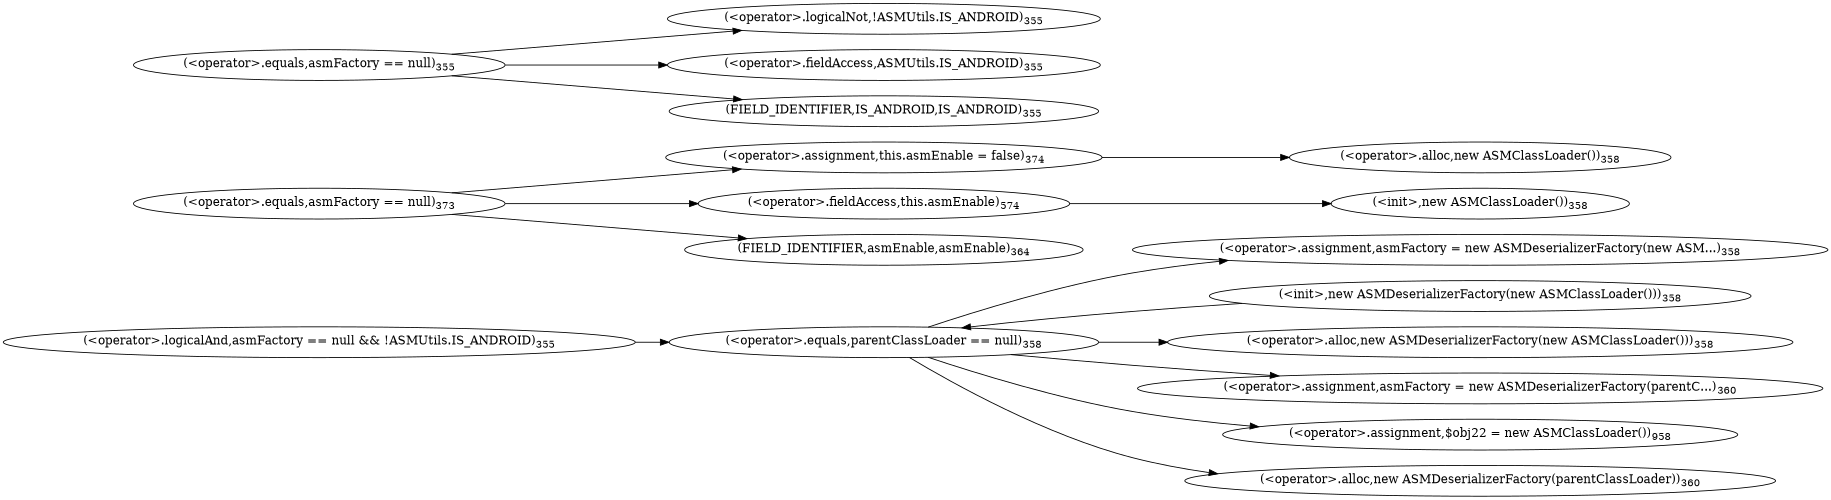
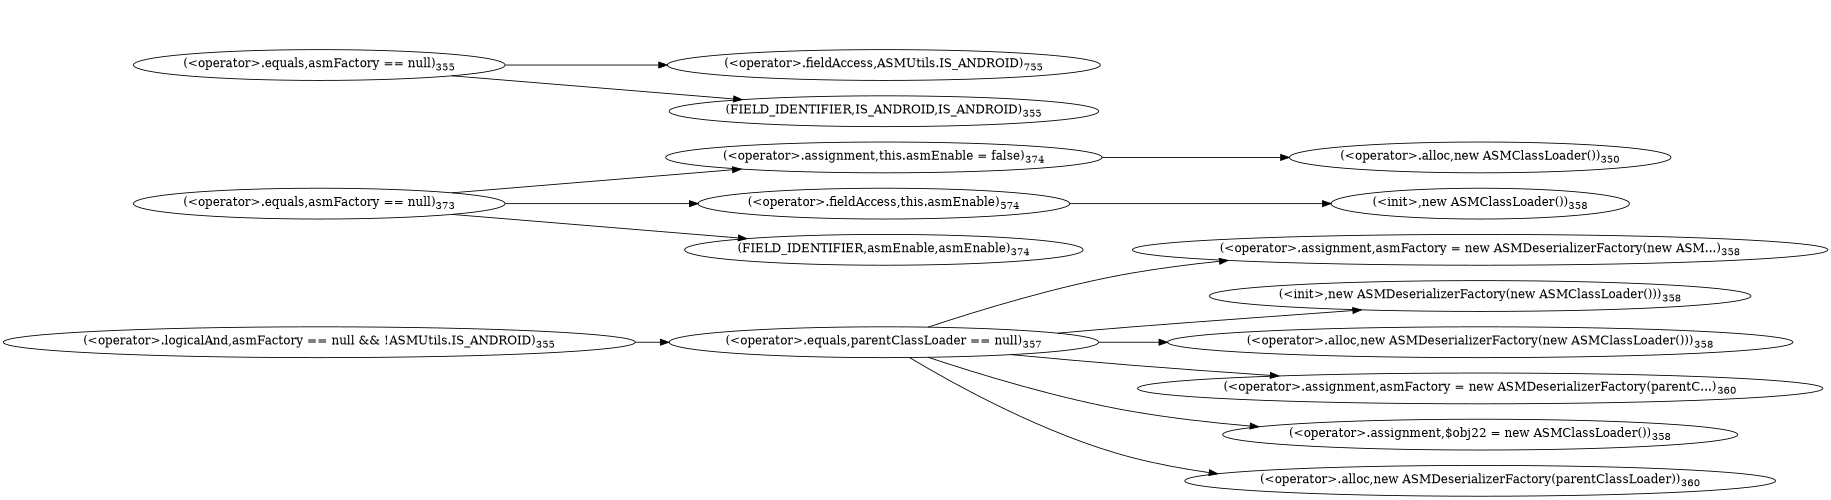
node "(<operator>.logicalNot,!ASMUtils.IS_ANDROID)": removed
node "(<operator>.fieldAccess,ASMUtils.IS_ANDROID)": text "355" -> "755"
node "(<operator>.alloc,new ASMClassLoader())": text "358" -> "350"
node "(FIELD_IDENTIFIER,asmEnable,asmEnable)": text "364" -> "374"
edge "(<init>,new ASMDeserializerFactory(new ASMClassLoader()))" -> "(<operator>.equals,parentClassLoader == null)": reversed
node "(<operator>.equals,parentClassLoader == null)": text "358" -> "357"
node "(<operator>.assignment,$obj22 = new ASMClassLoader())": text "958" -> "358"
